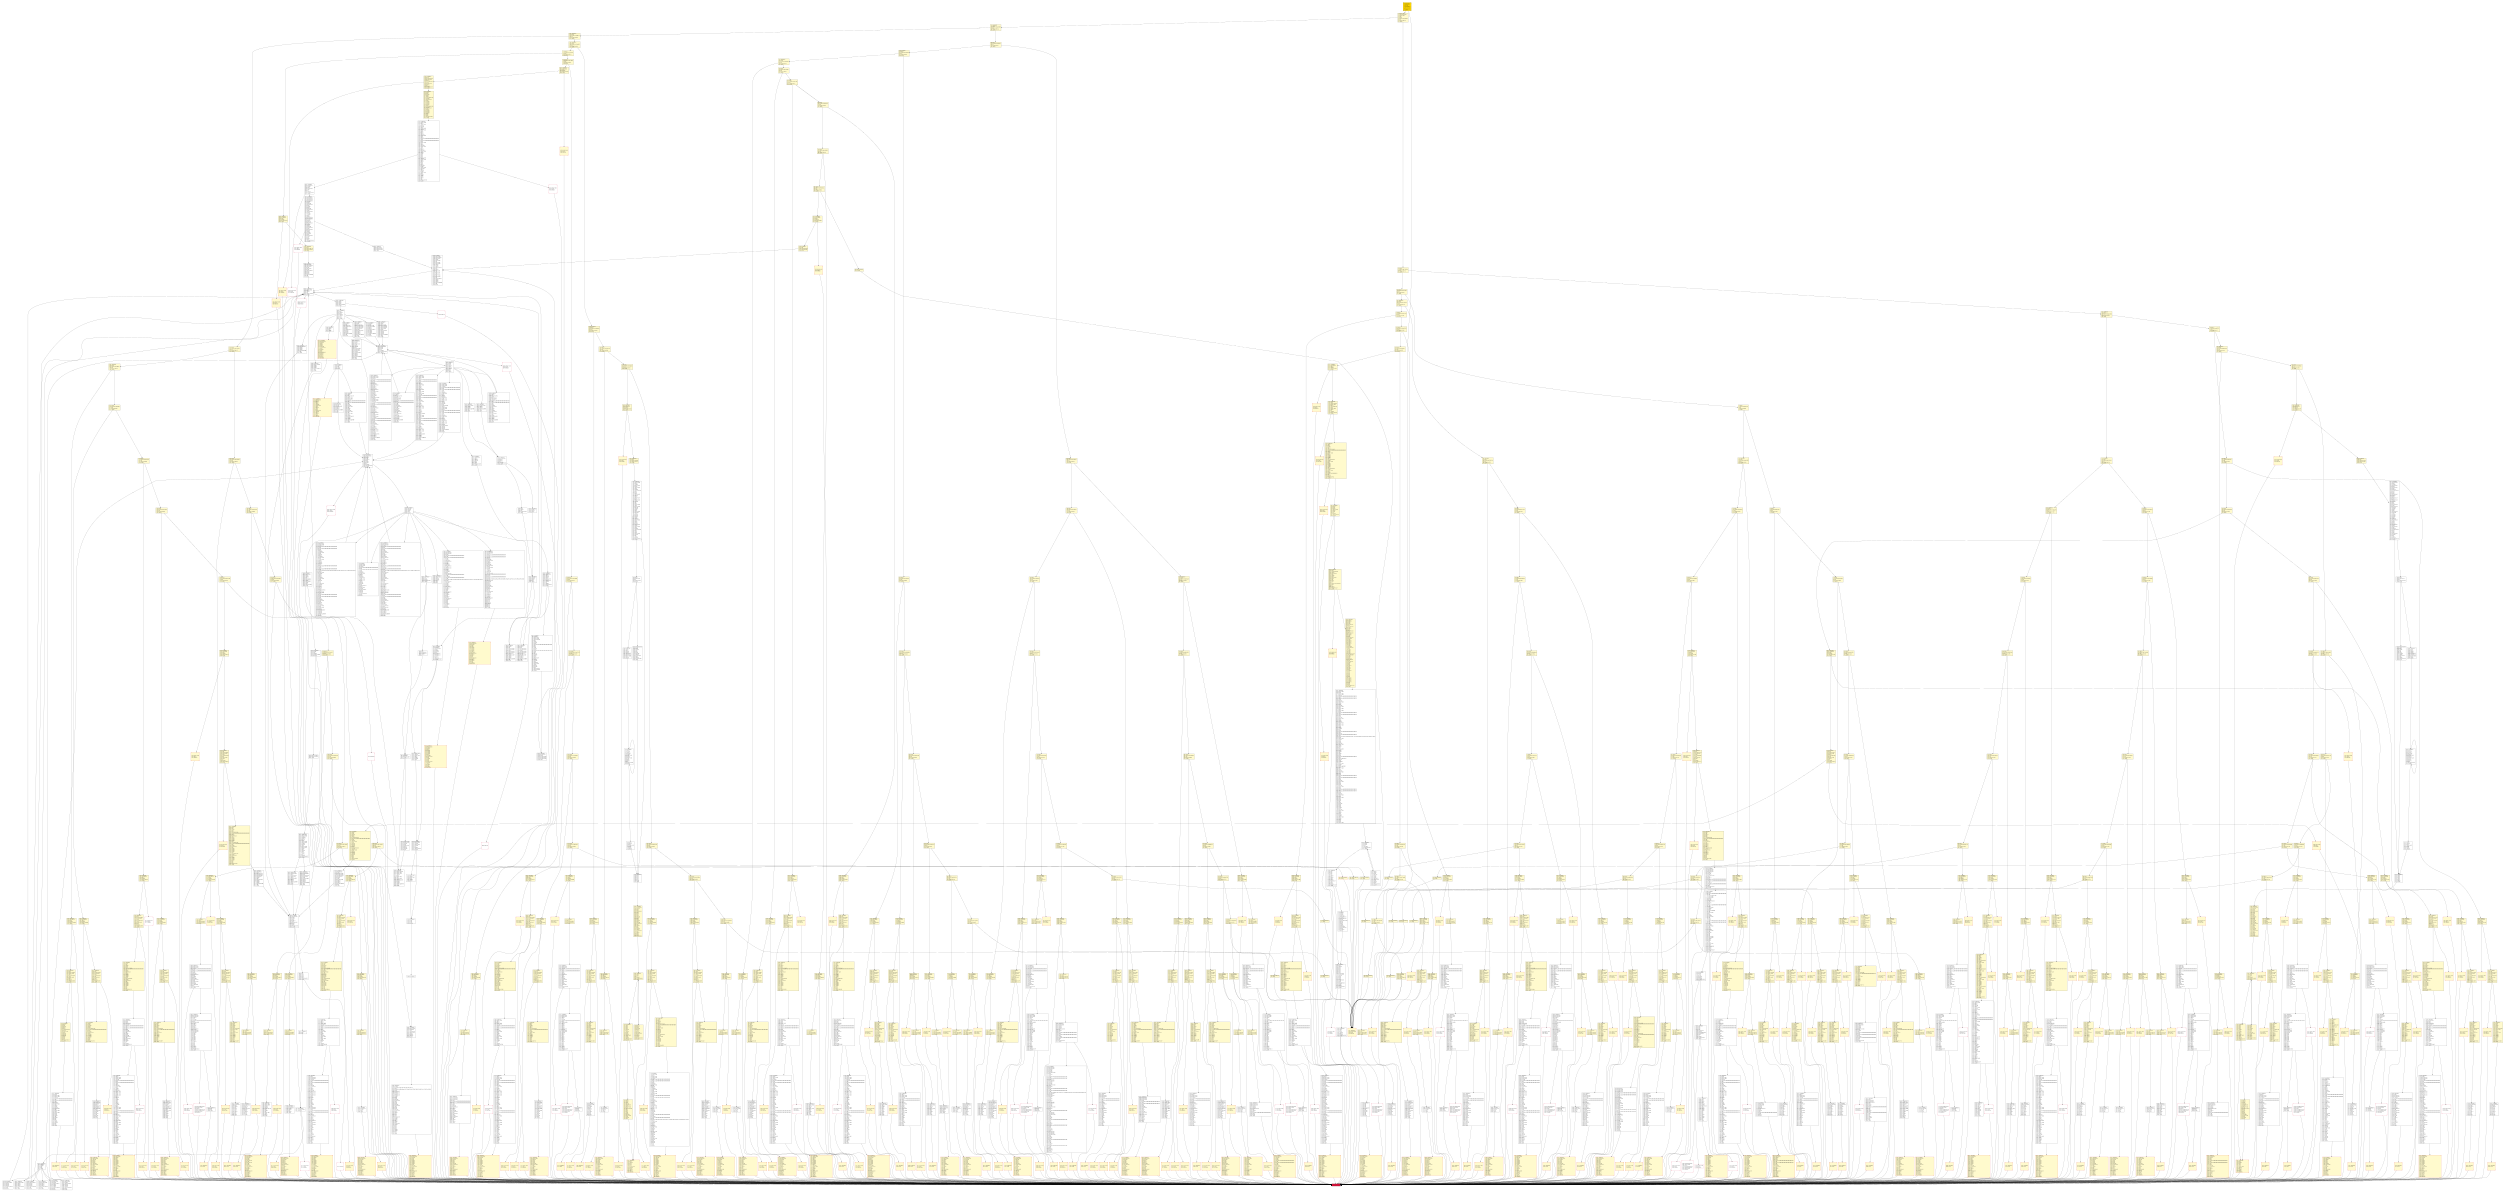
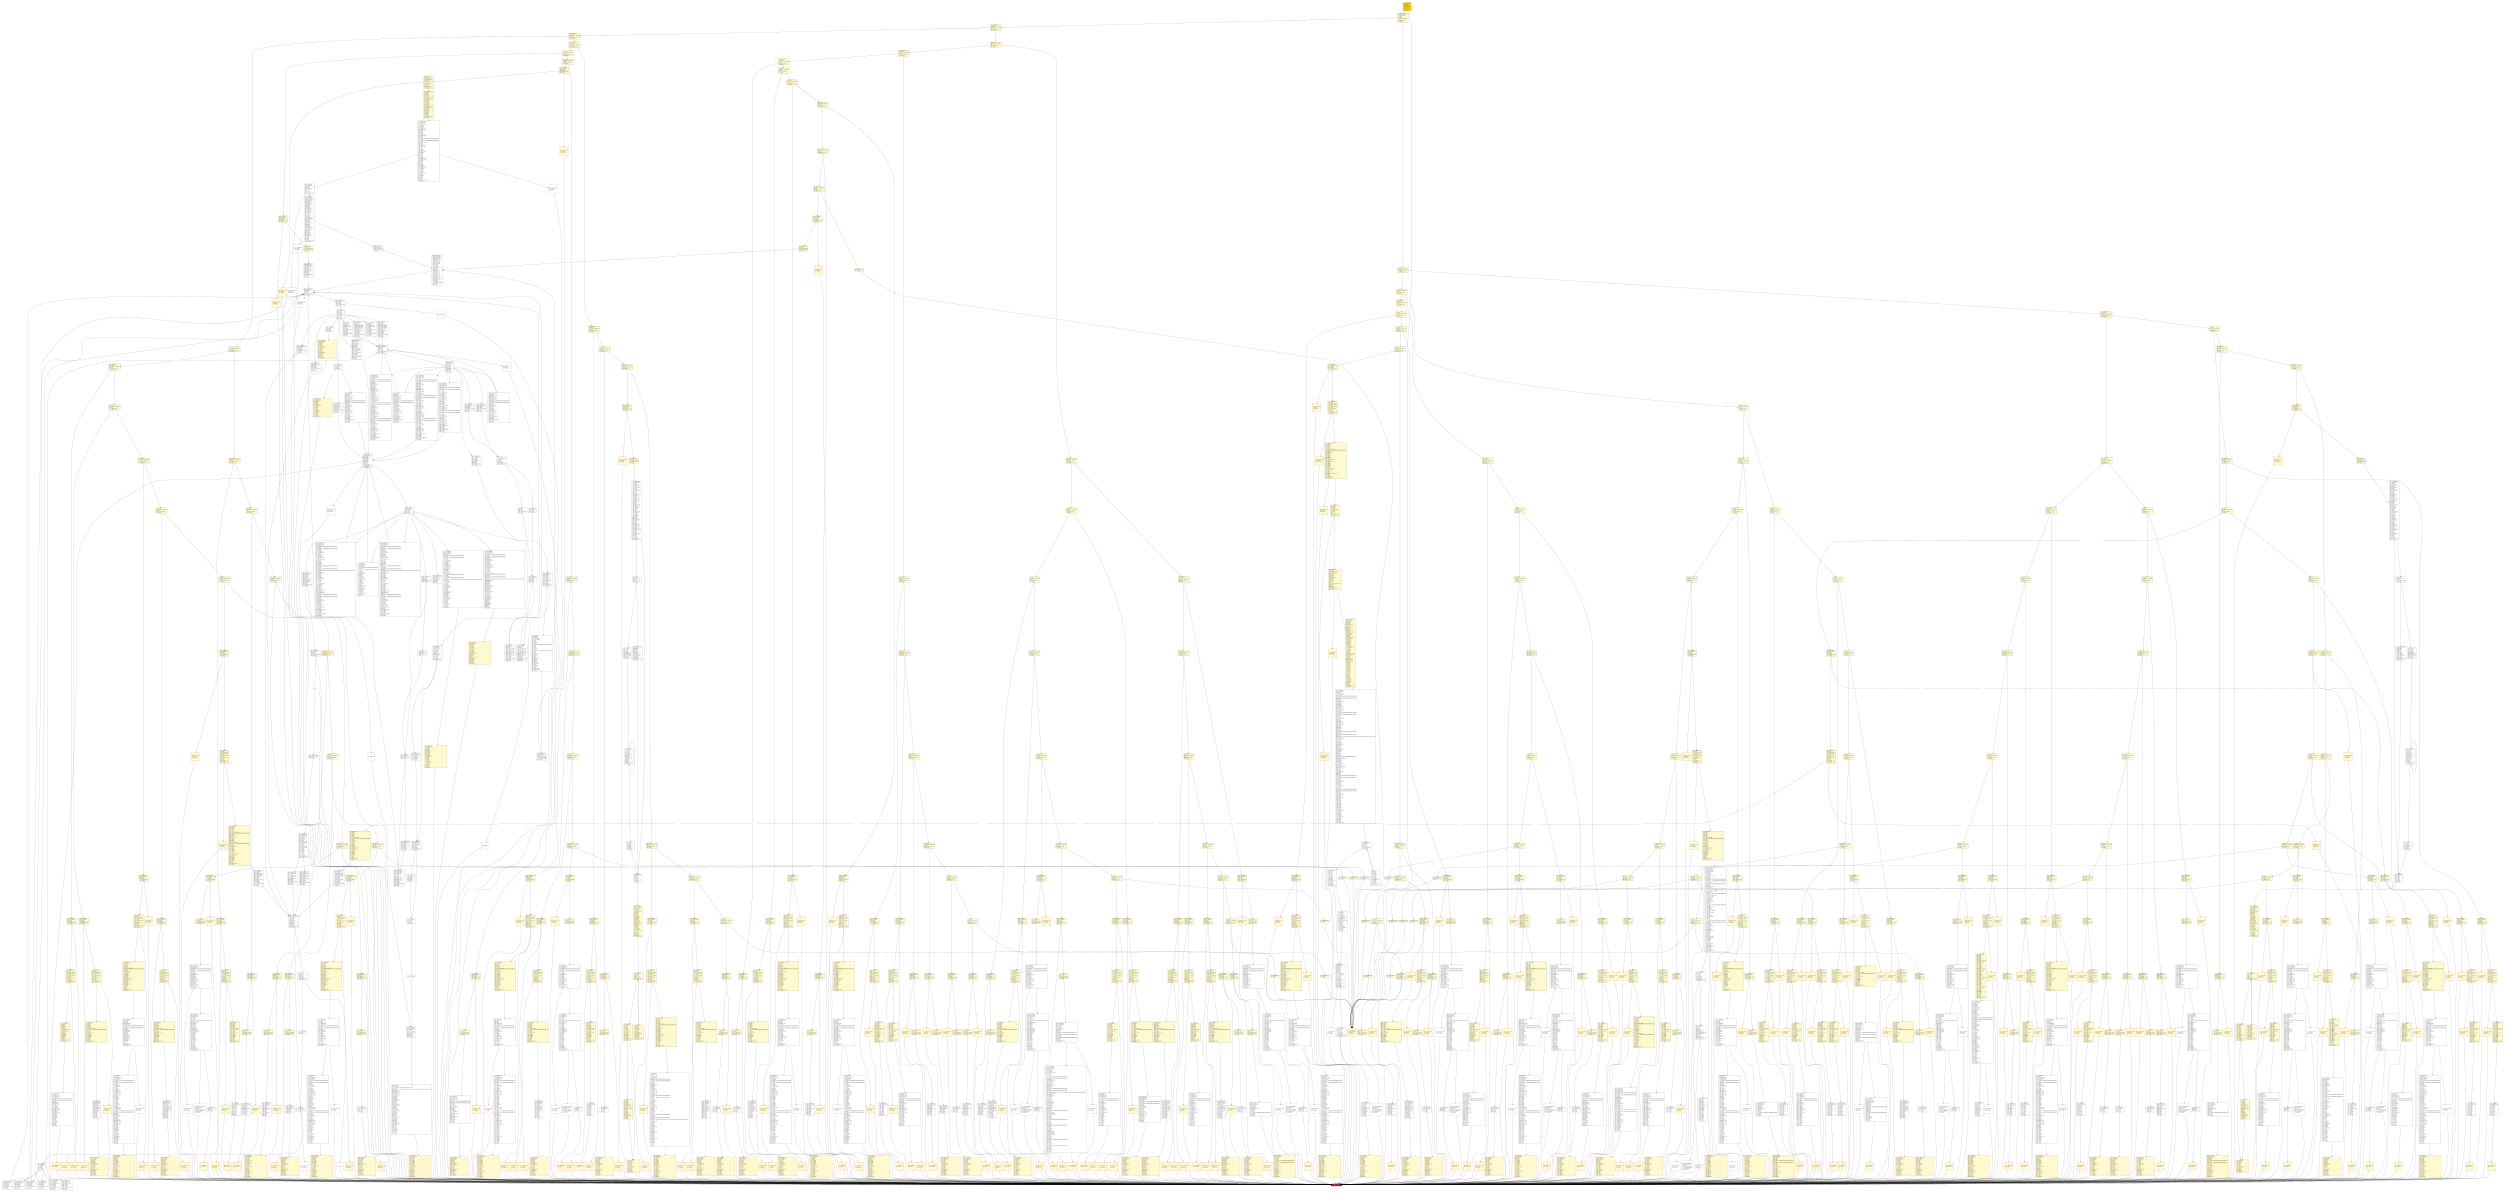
node "2414: PUSH1 0x00 2416: DUP1 2417: REVERT": fillcolor white -> lemonchiffon
